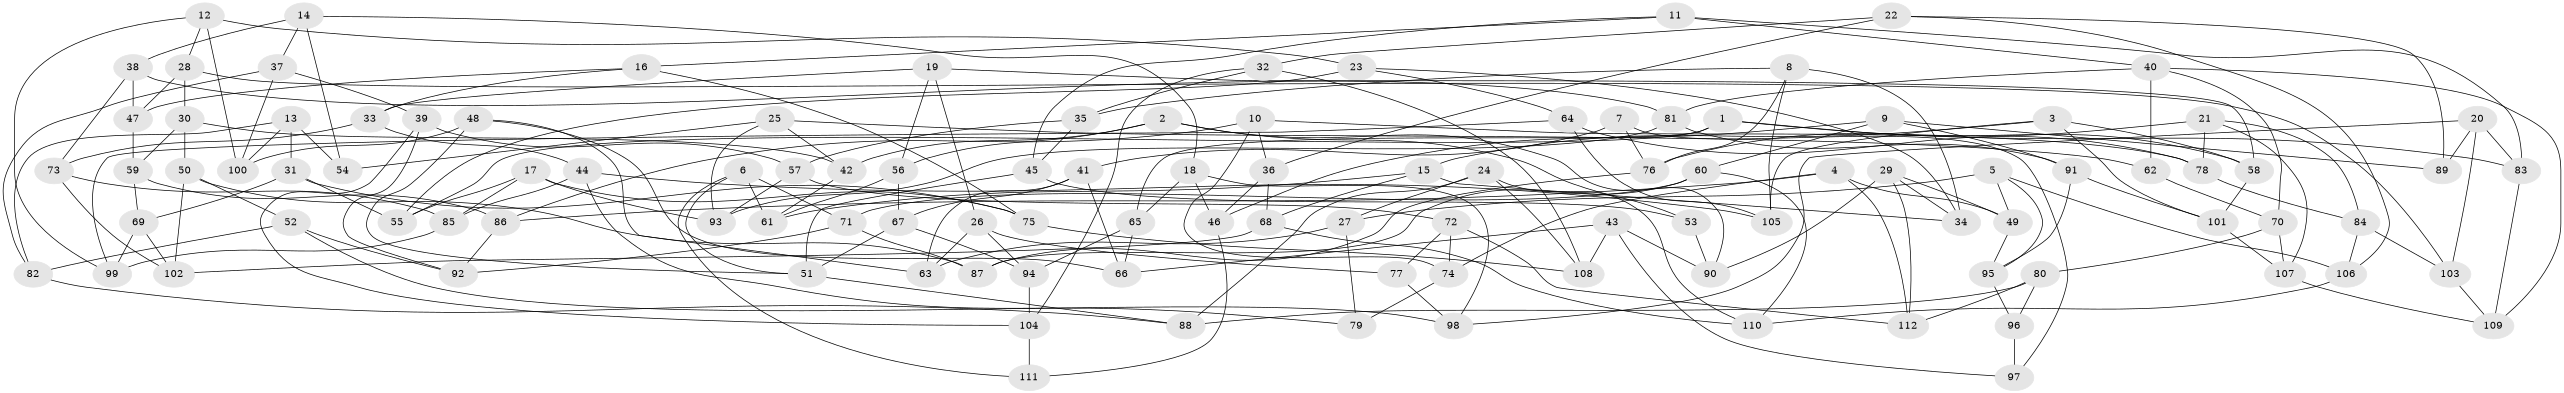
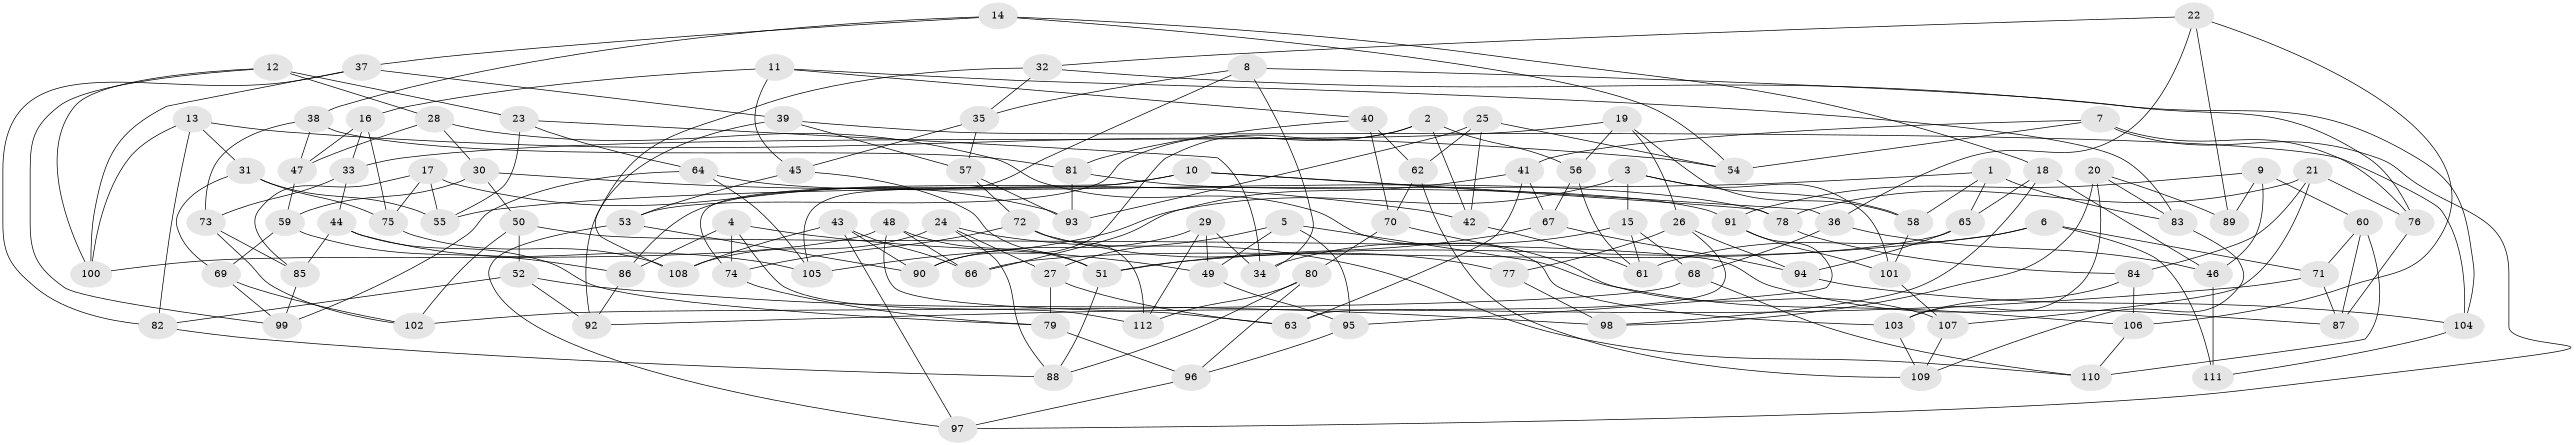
edge "40" -- "109": now "62" -- "109"
edge "7" -- "54": added
edge "79" -- "96": added
edge "53" -- "97": added
